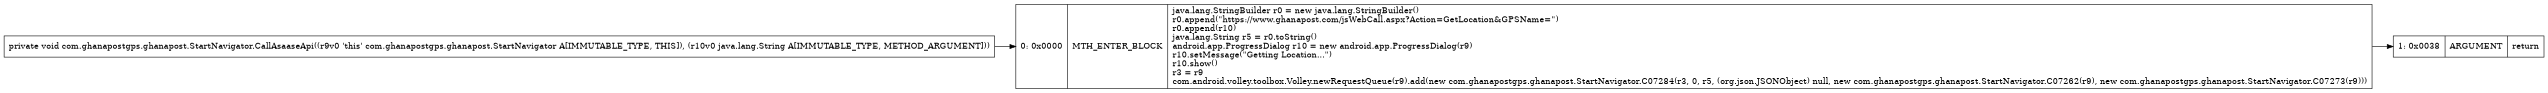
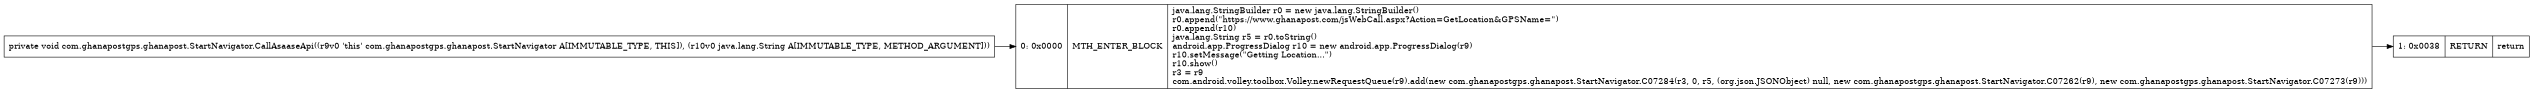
node "1: 0x0038": text "ARGUMENT" -> "RETURN"
